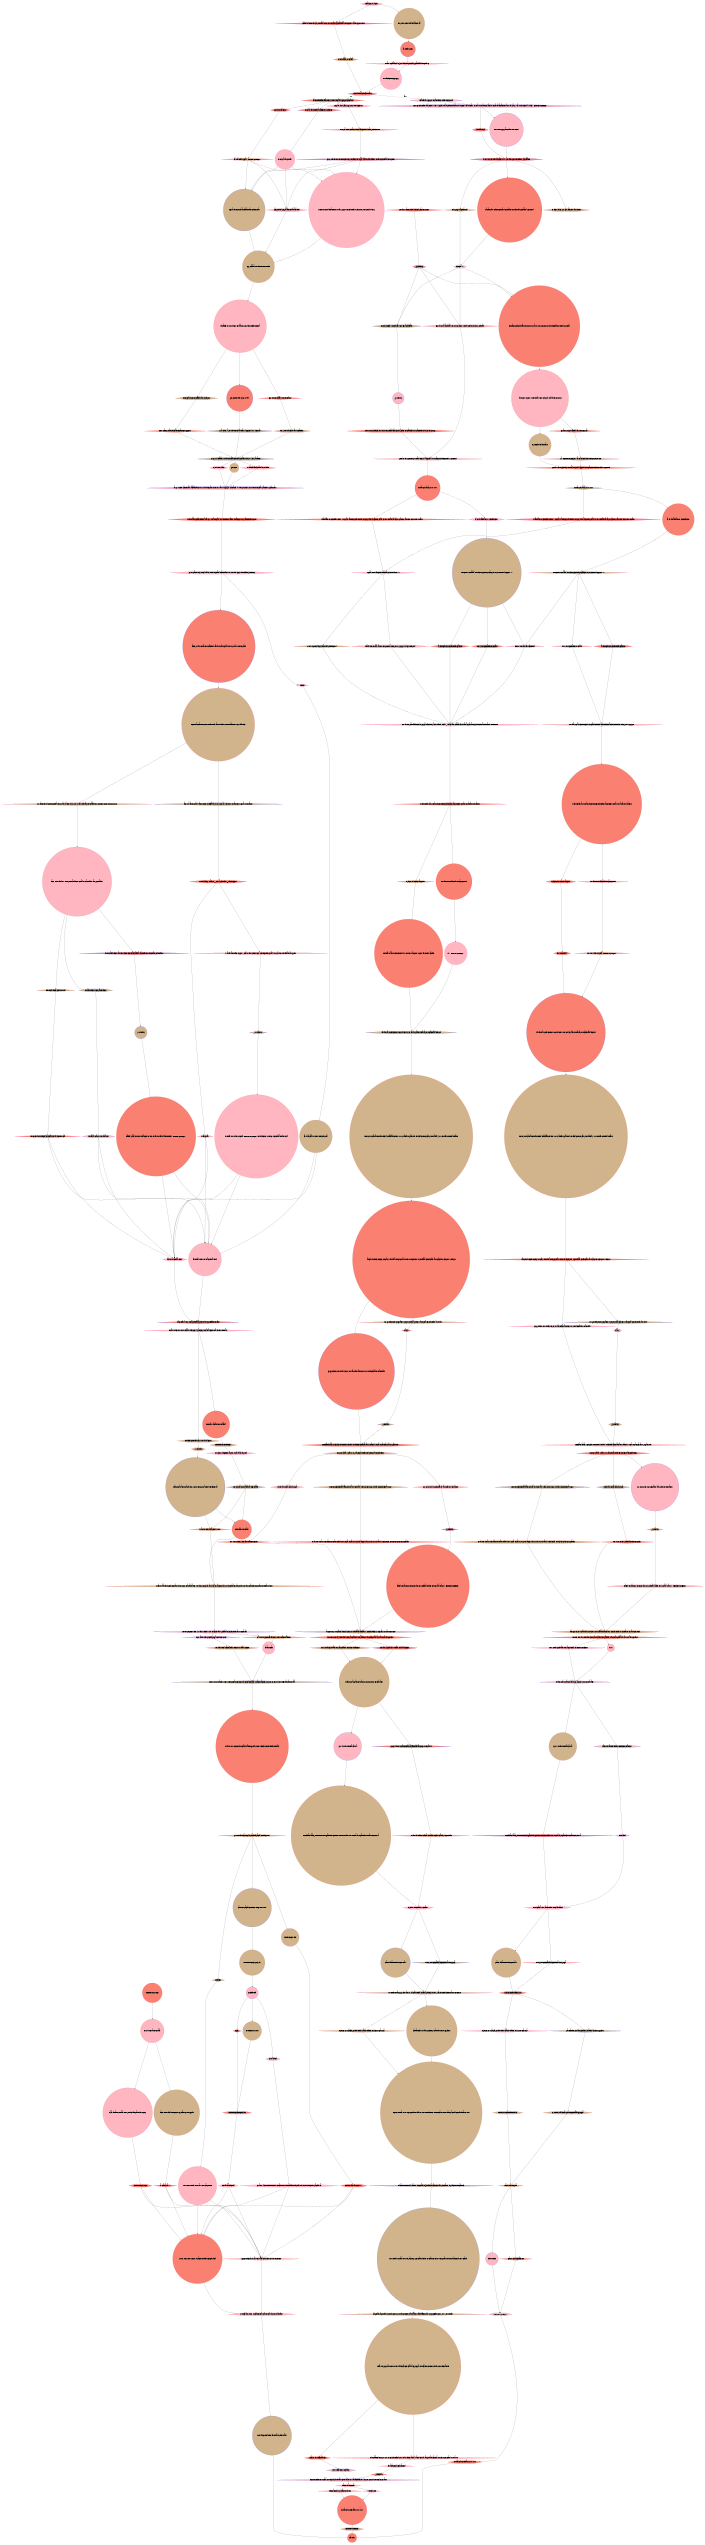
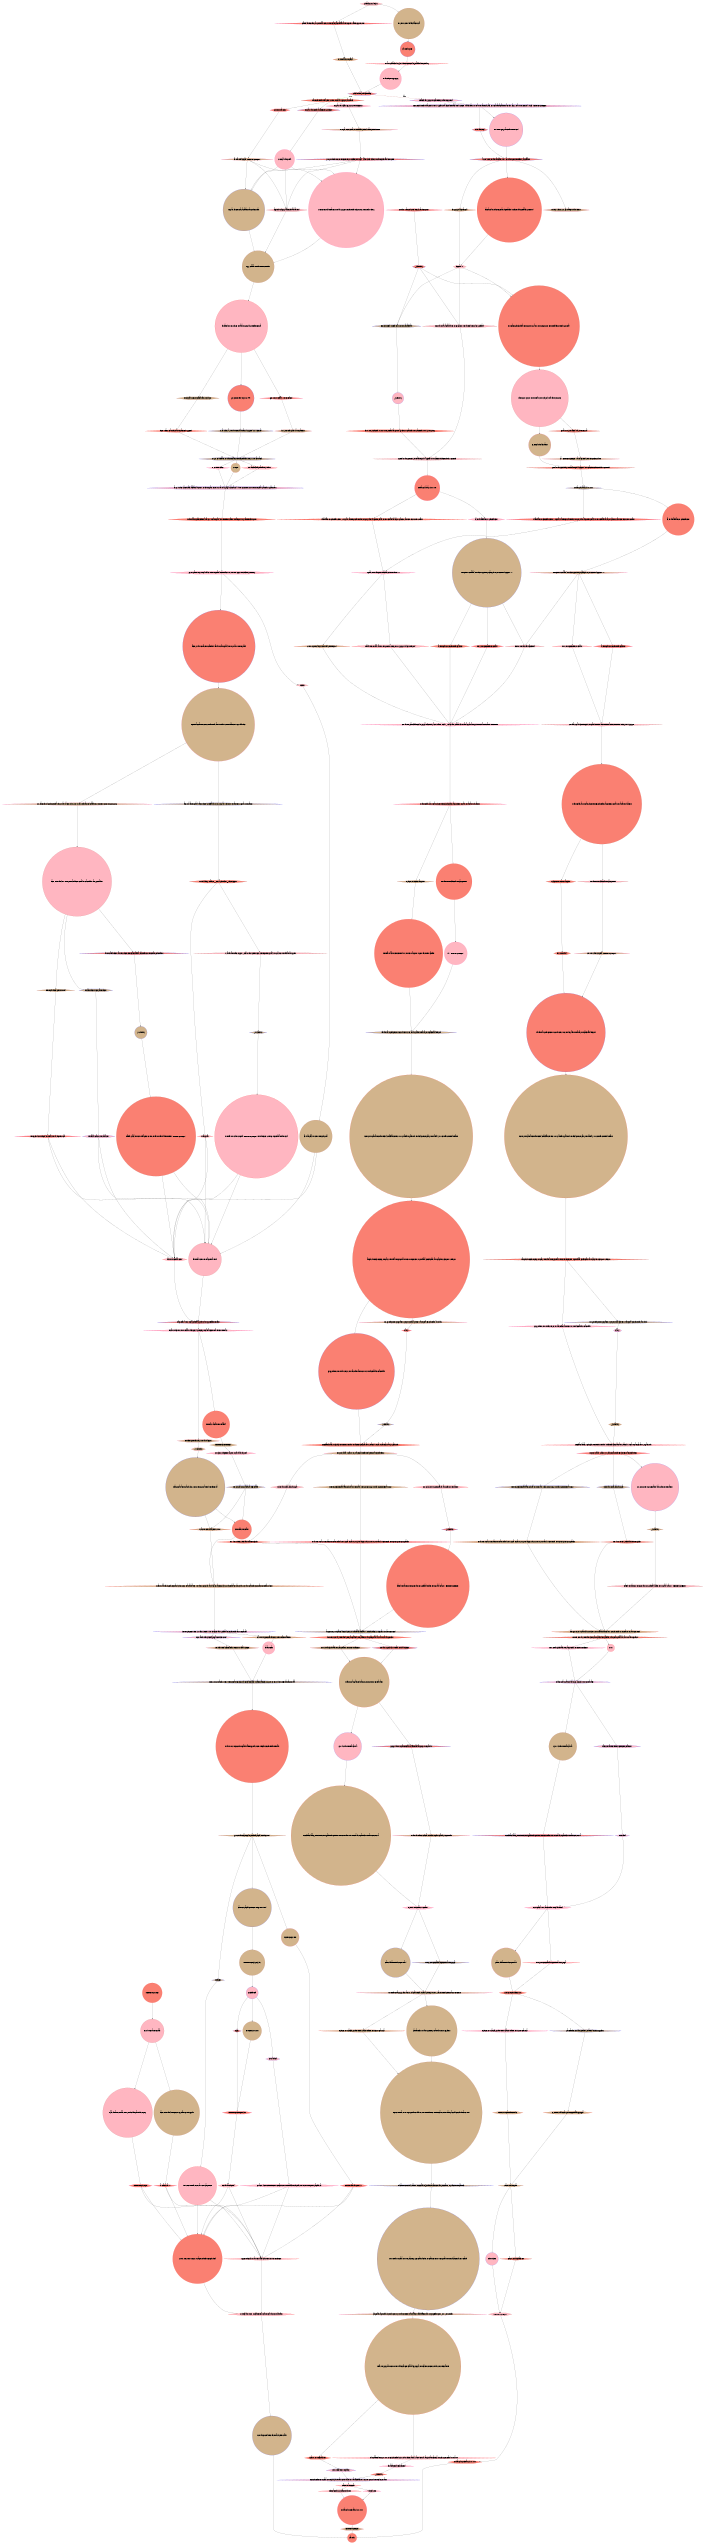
node "О, это имеет смысл.": shape hexagon -> diamond
